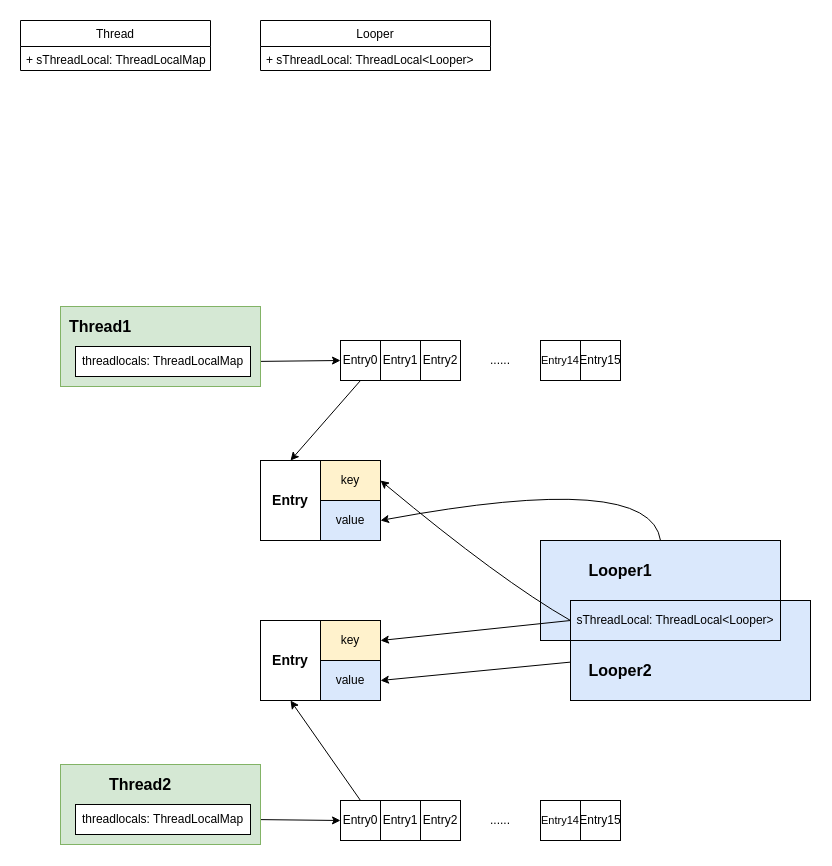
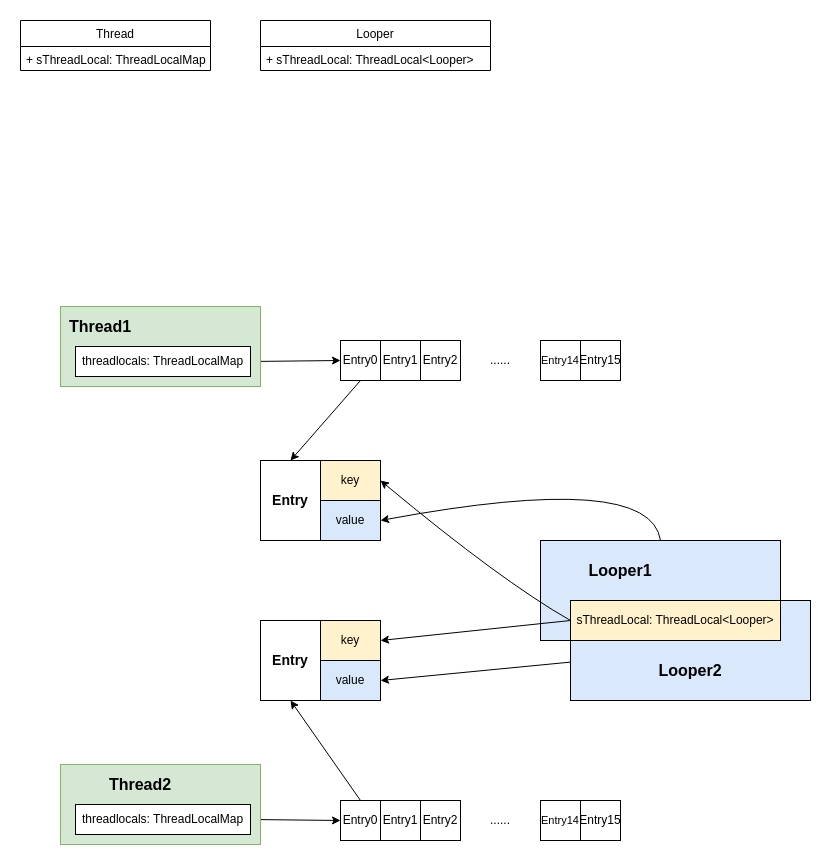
node "sThreadLocal: ThreadLocal<Looper>": fillcolor #dae8fc -> #fff2cc
node "Looper2": moved (621, 671) -> (691, 671)
